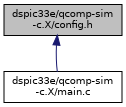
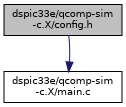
edge "dspic33e/qcomp-sim -c.X/main.c" -> "dspic33e/qcomp-sim -c.X/config.h": reversed
